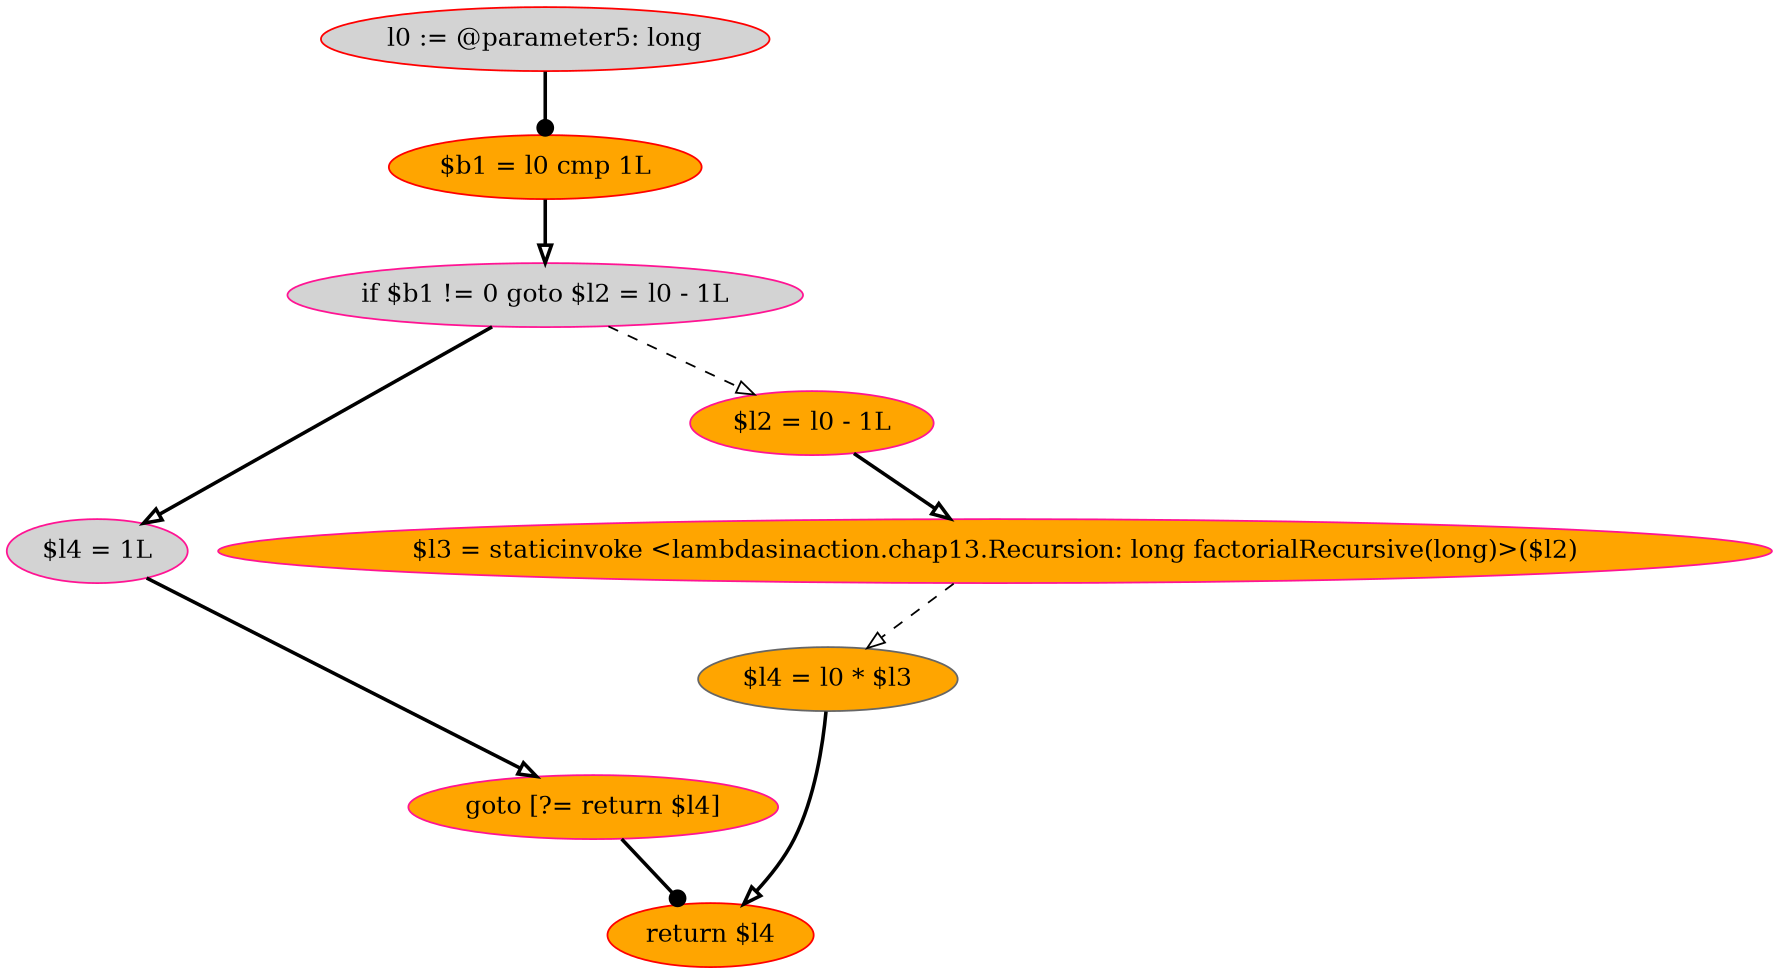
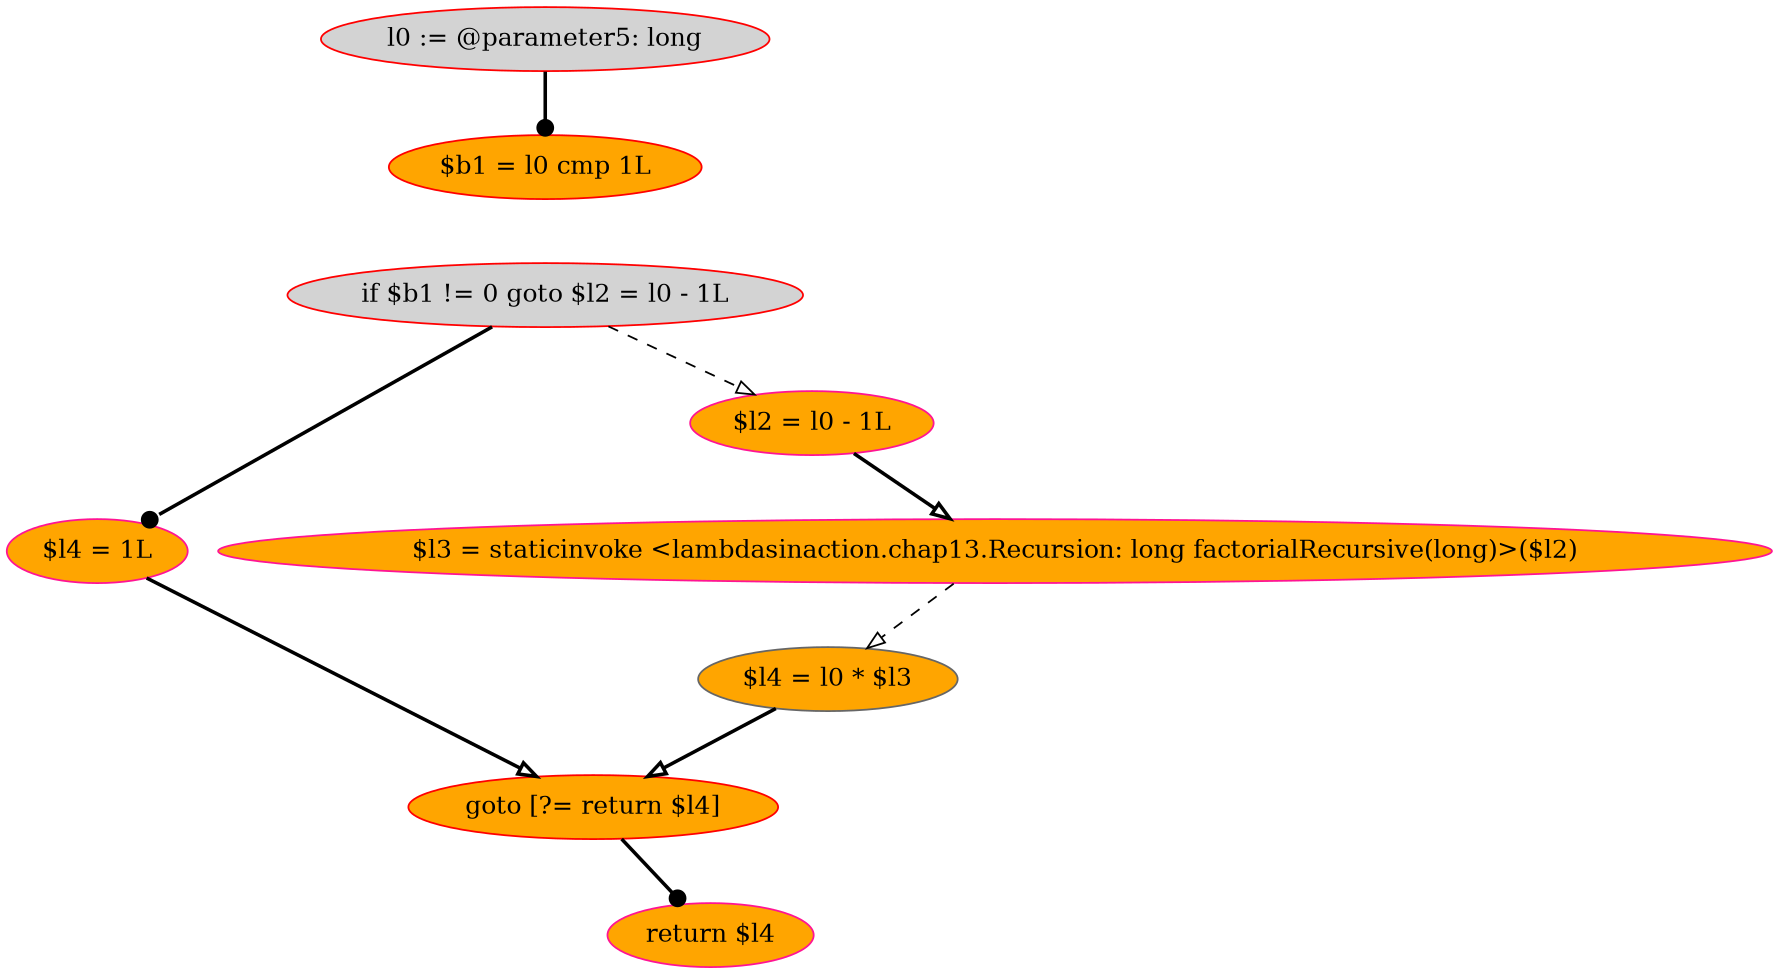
edge "$b1 = l0 cmp 1L" -> "if $b1 != 0 goto $l2 = l0 - 1L": removed
node "if $b1 != 0 goto $l2 = l0 - 1L": color deeppink -> red
edge "if $b1 != 0 goto $l2 = l0 - 1L" -> "$l4 = 1L": arrowhead onormal -> dot
node "$l4 = 1L": fillcolor lightgrey -> orange
node "goto [?= return $l4]": color deeppink -> red
edge "$l4 = l0 * $l3" -> "return $l4": now "$l4 = l0 * $l3" -> "goto [?= return $l4]"
node "return $l4": color red -> deeppink
